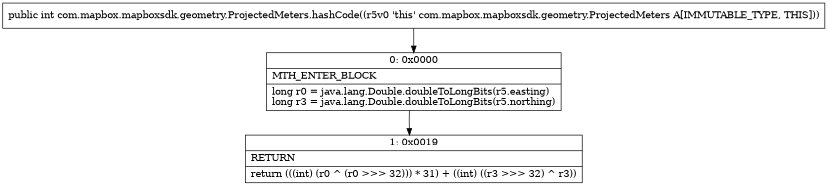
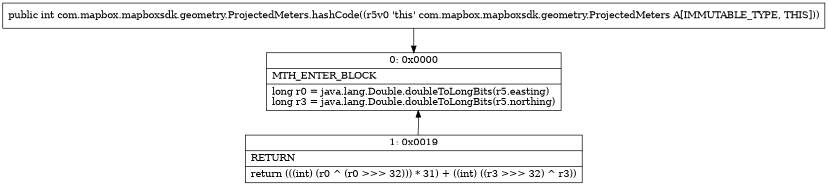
edge "0: 0x0000" -> "1: 0x0019": reversed
